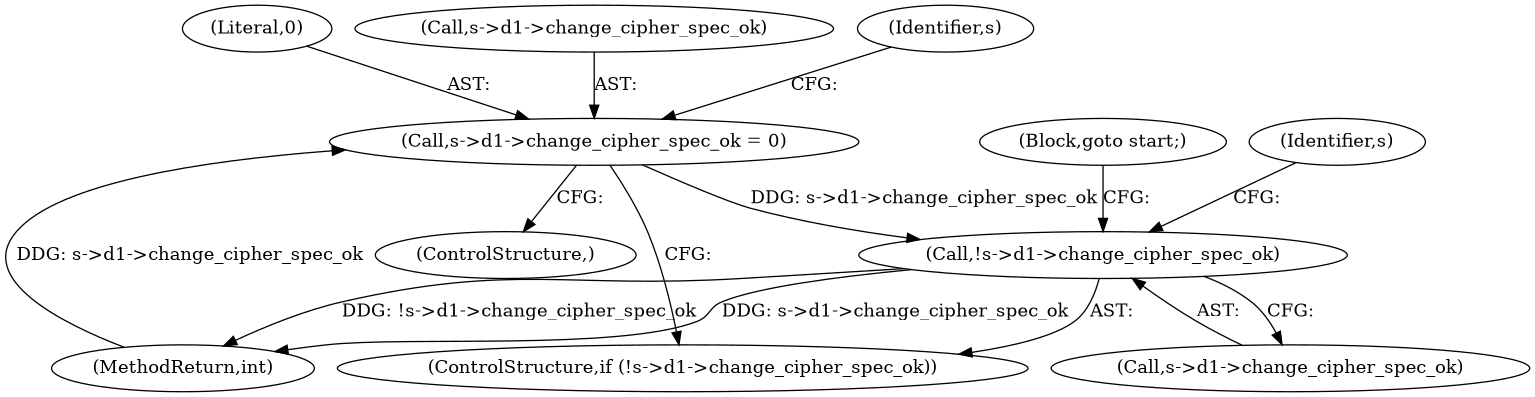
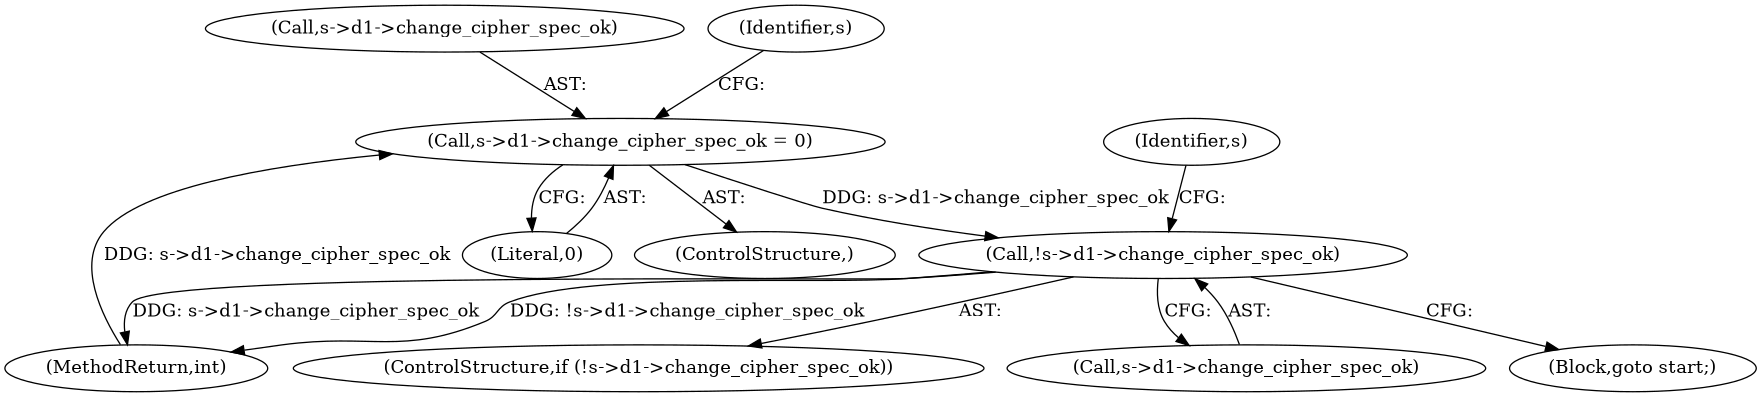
edge "(Block,goto start;)" -> "(Call,!s->d1->change_cipher_spec_ok)": reversed
edge "(Call,s->d1->change_cipher_spec_ok = 0)" -> "(ControlStructure,)": label "CFG: " -> "AST: "
edge "(Call,s->d1->change_cipher_spec_ok = 0)" -> "(ControlStructure,if (!s->d1->change_cipher_spec_ok))": now "(Call,s->d1->change_cipher_spec_ok = 0)" -> "(Literal,0)"
